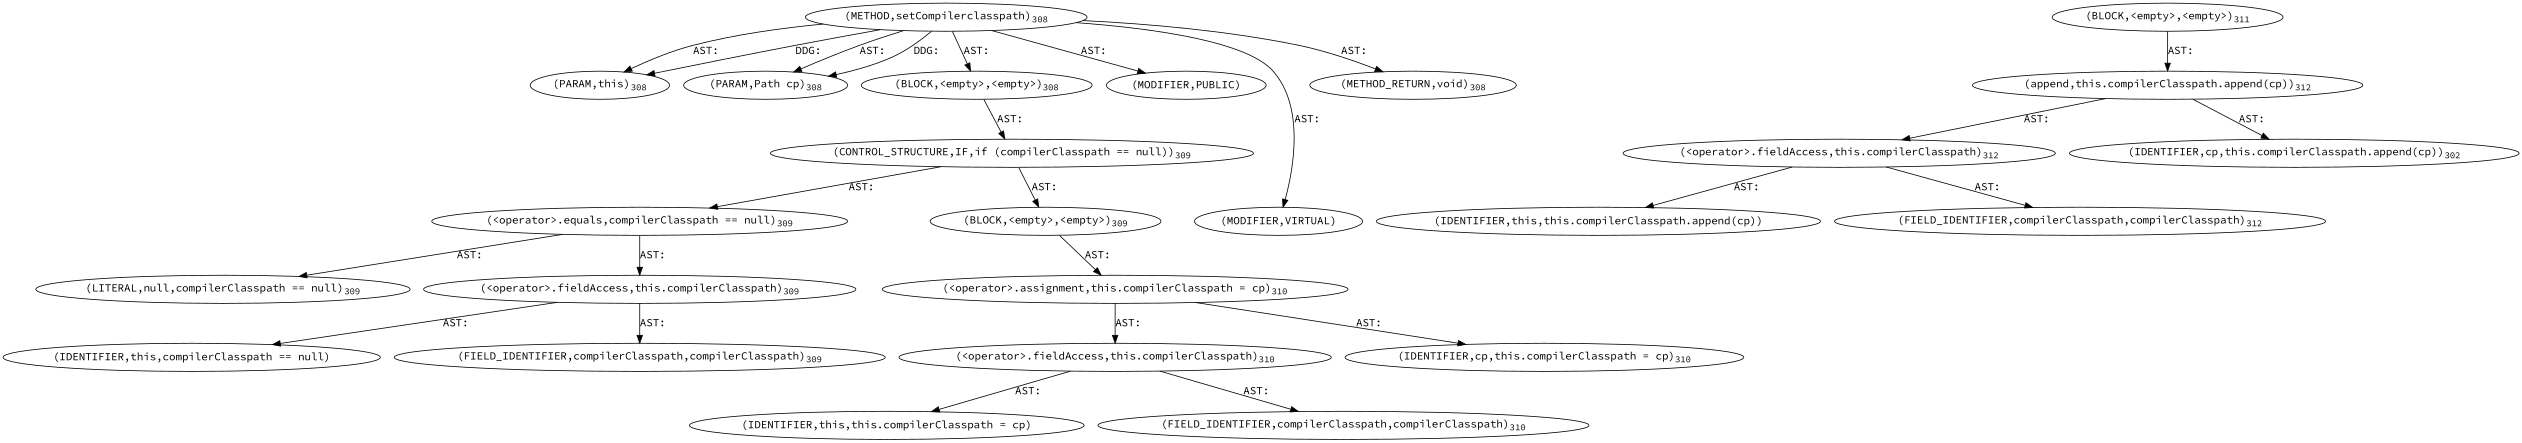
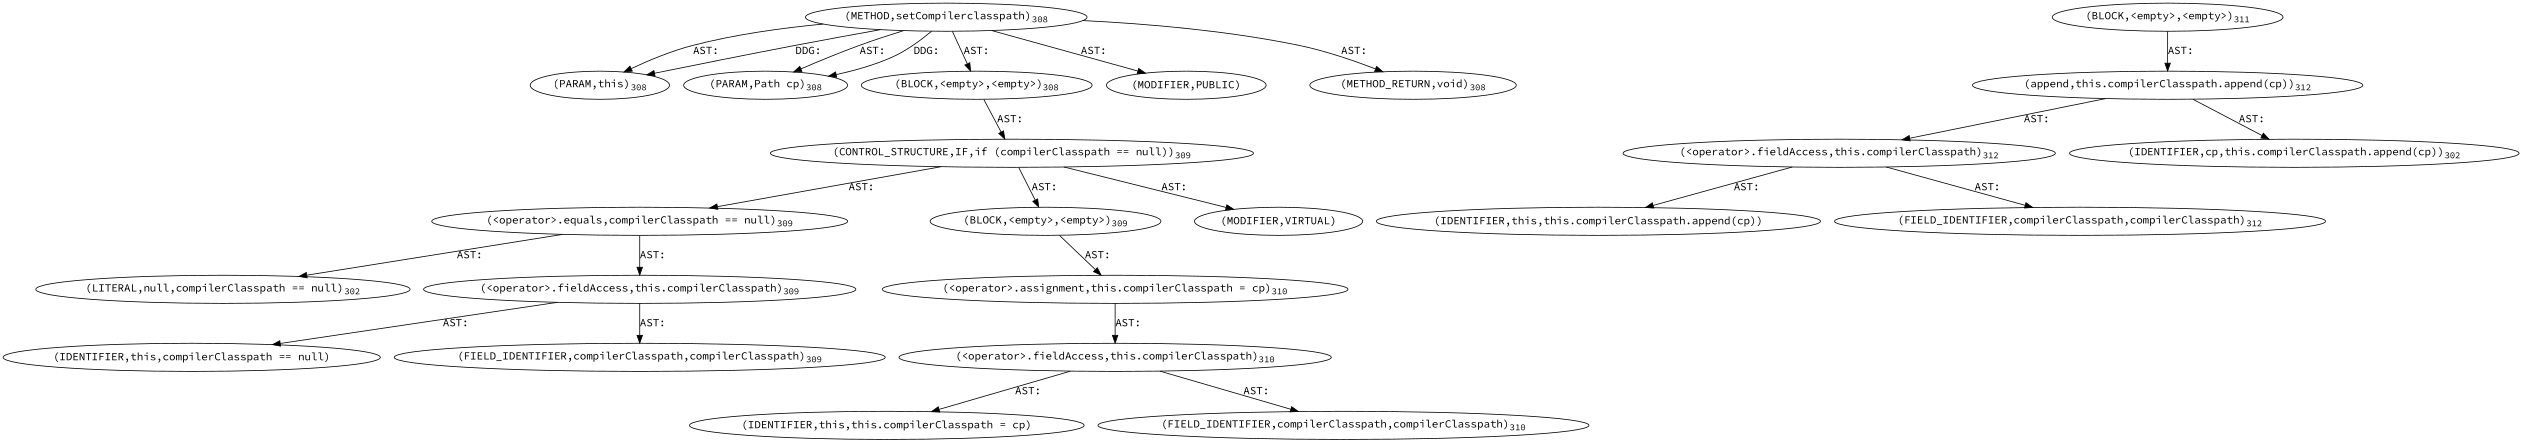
edge "(METHOD,setCompilerclasspath)" -> "(MODIFIER,VIRTUAL)": now "(CONTROL_STRUCTURE,IF,if (compilerClasspath == null))" -> "(MODIFIER,VIRTUAL)"
node "(LITERAL,null,compilerClasspath == null)": text "309" -> "302"
node "(IDENTIFIER,cp,this.compilerClasspath = cp)": removed
